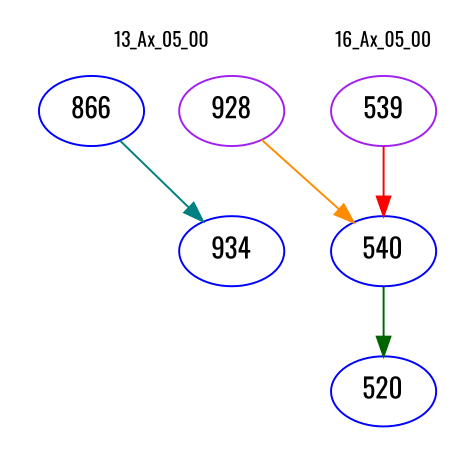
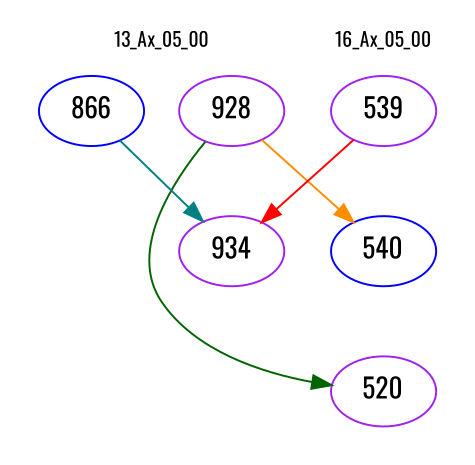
edge "539" -> "540": now "539" -> "934"
node "934": color blue -> purple
edge "540" -> "520": now "928" -> "520"
node "520": color blue -> purple
